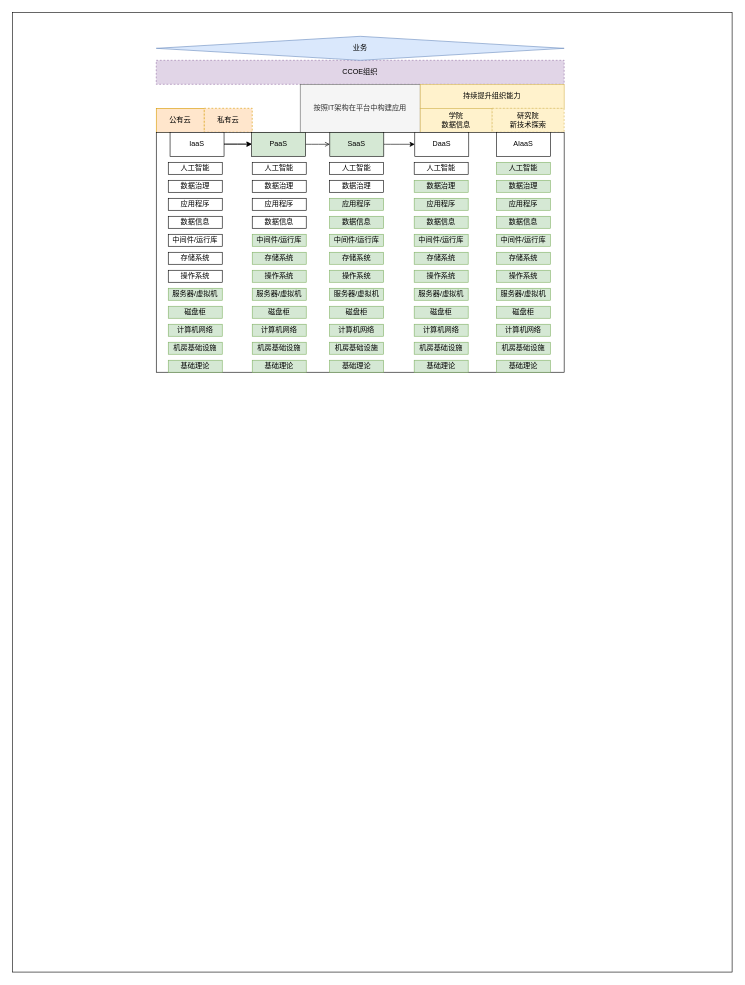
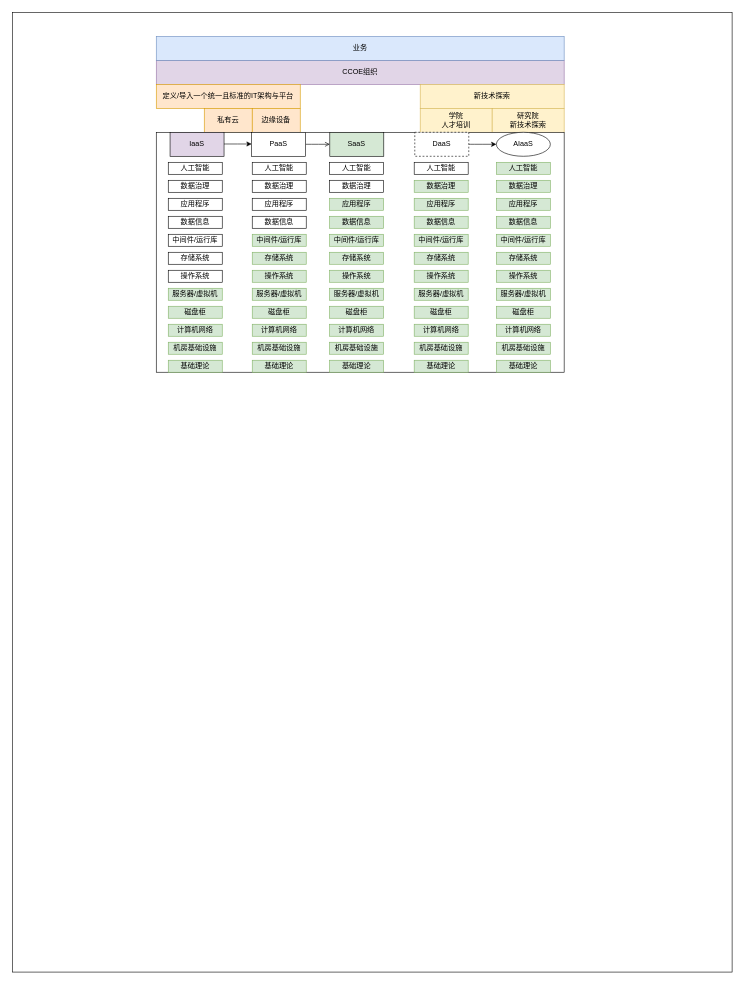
node "业务": shape diamond -> rectangle
node "CCOE组织": style dashed -> solid
node "定义/导入一个统一且标准的IT架构与平台": added
node "持续提升组织能力": label "持续提升组织能力" -> "新技术探索"
node "按照IT架构在平台中构建应用": removed
node "公有云": removed
node "私有云": style dashed -> solid
node "边缘设备": added
node "学院 数据信息": label "学院 数据信息" -> "学院 人才培训"
node "研究院 新技术探索": style dashed -> solid
node "IaaS": fillcolor #ffffff -> #e1d5e7
edge "IaaS" -> "PaaS": removed
node "PaaS": fillcolor #d5e8d4 -> #ffffff
edge "SaaS" -> "DaaS": removed
node "DaaS": style solid -> dashed
edge "DaaS" -> "AIaaS": added
node "AIaaS": shape rectangle -> ellipse
